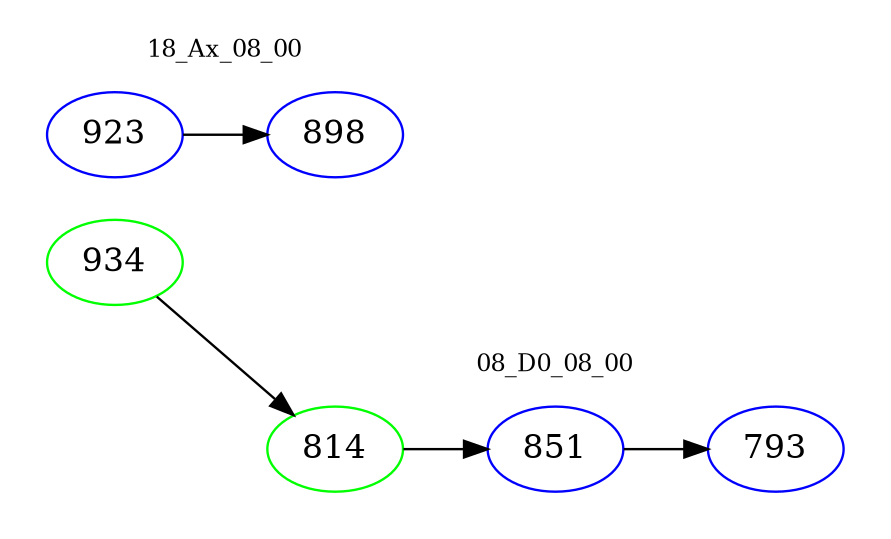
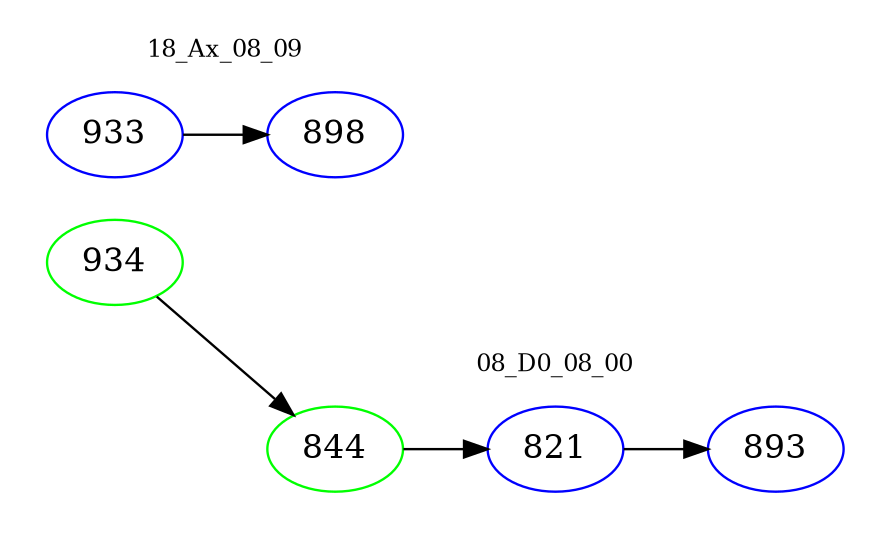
cluster "18_Ax_08_00": label "18_Ax_08_00" -> "18_Ax_08_09"
node "923": label "923" -> "933"
node "814": label "814" -> "844"
node "851": label "851" -> "821"
node "793": label "793" -> "893"
